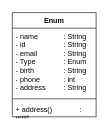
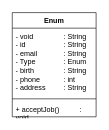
node "- name : String - id : String - email : String - Type : Enum - birth : String - phone : int - address : String": label "- name : String - id : String - email : String - Type : Enum - birth : String - phone : int - address : String" -> "- void : String - id : String - email : String - Type : Enum - birth : String - phone : int - address : String"
node "+ address() : void": label "+ address() : void" -> "+ acceptJob() : void"
